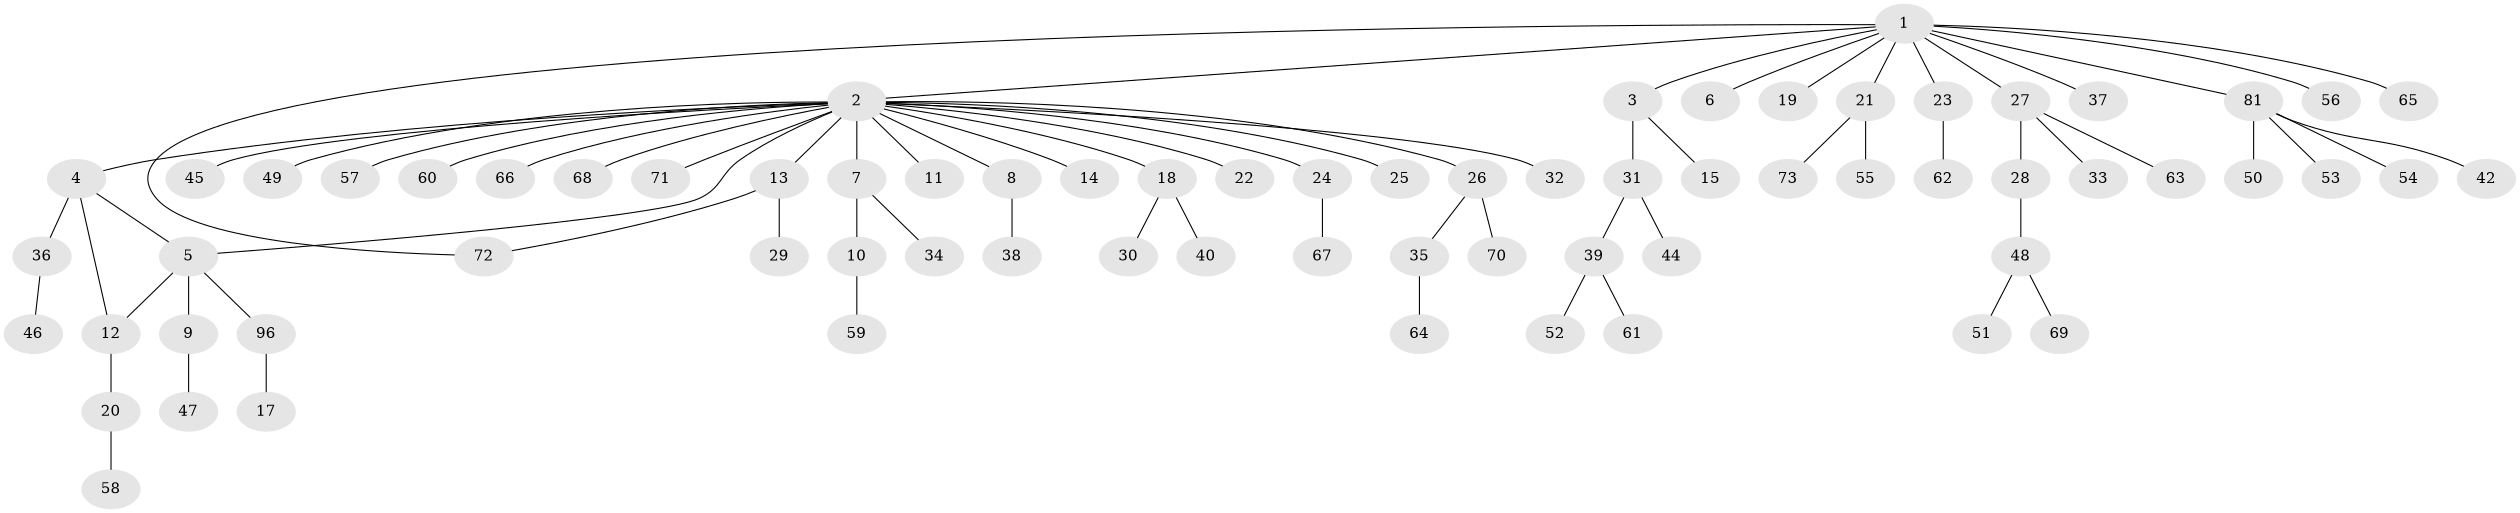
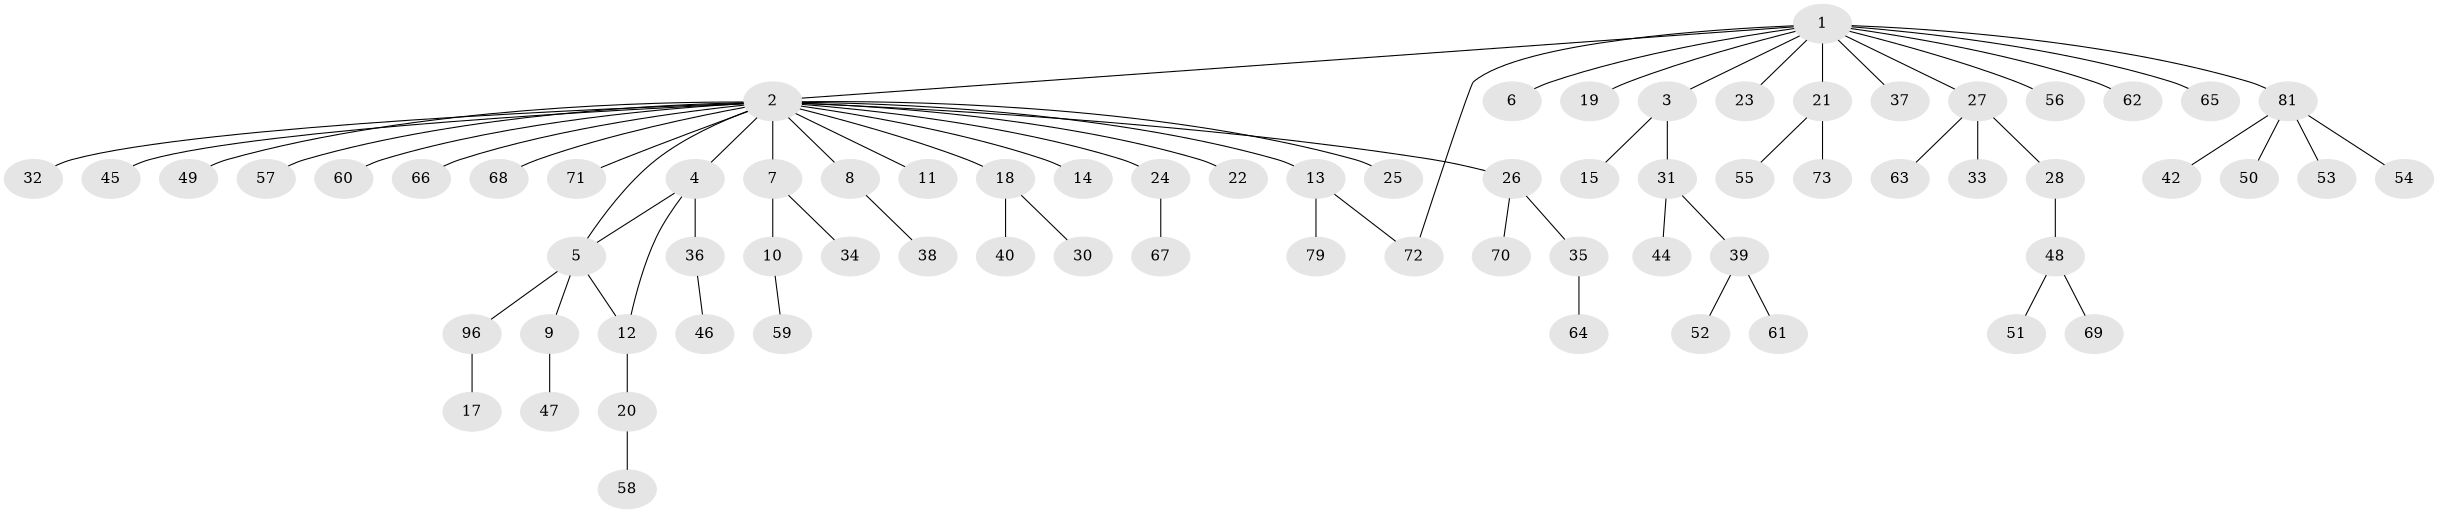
edge "23" -- "62": now "1" -- "62"
node "29": label "29" -> "79"
